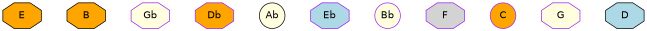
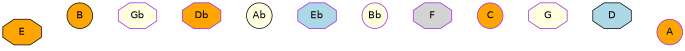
node "B": shape octagon -> circle
node "A": added
